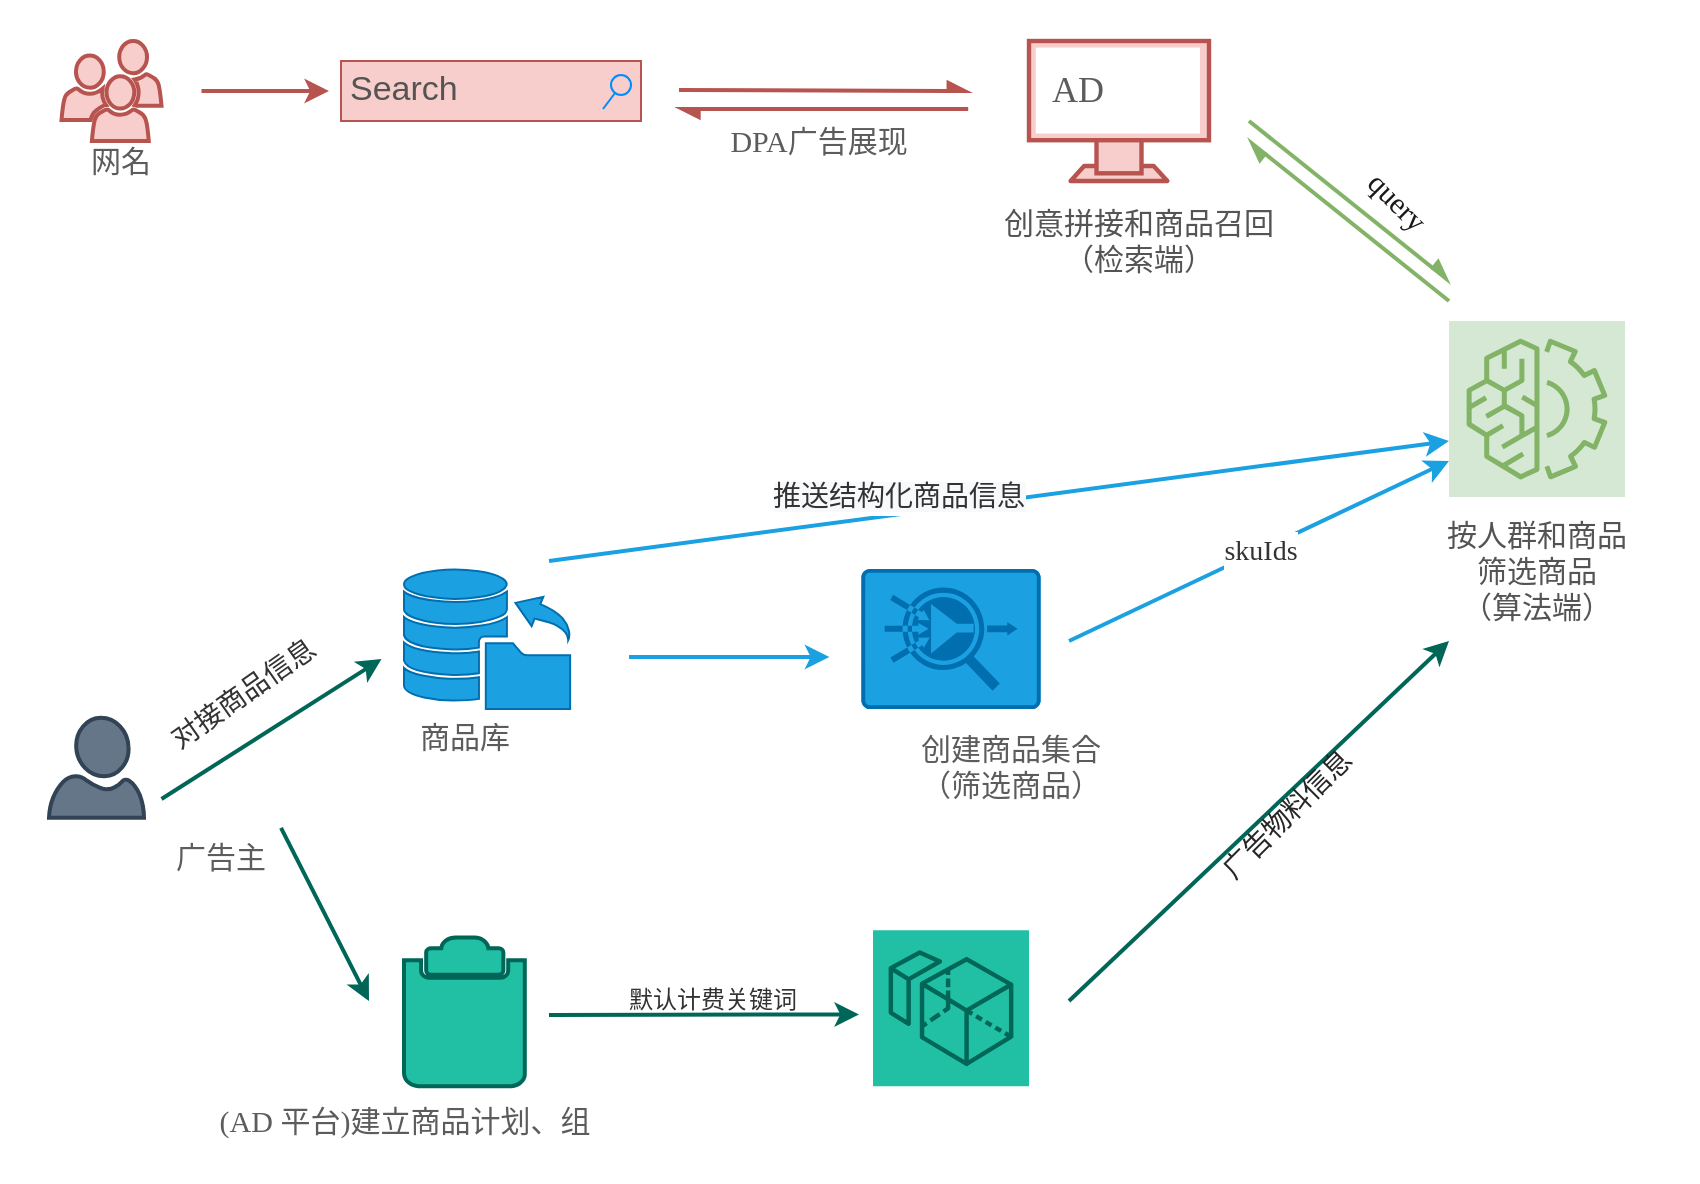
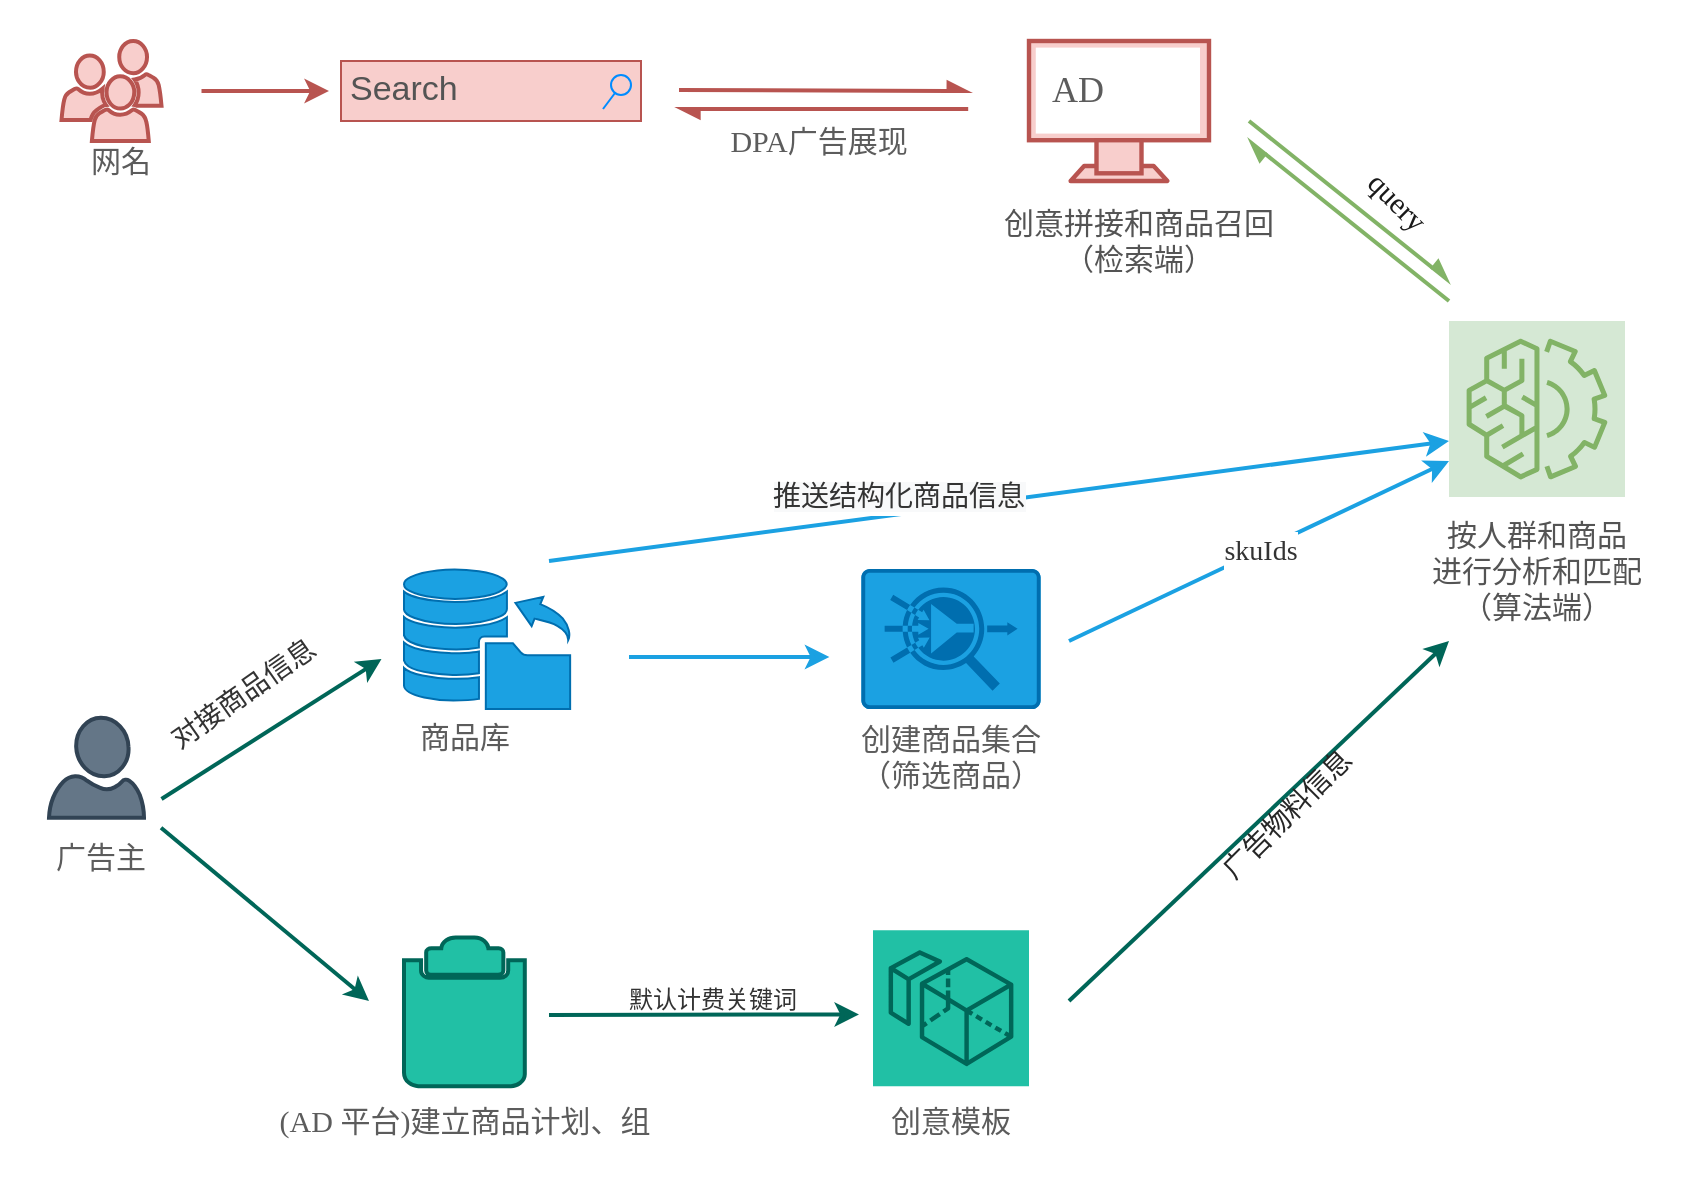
node "按人群和商品 筛选商品 （算法端）": label "按人群和商品 筛选商品 （算法端）" -> "按人群和商品 进行分析和匹配 （算法端）"
node "创建商品集合 （筛选商品）": moved (1011, 768) -> (951, 758)
node "广告主": moved (222, 858) -> (102, 858)
node "(AD 平台)建立商品计划、组": moved (404, 1121) -> (464, 1121)
node "创意模板": added
